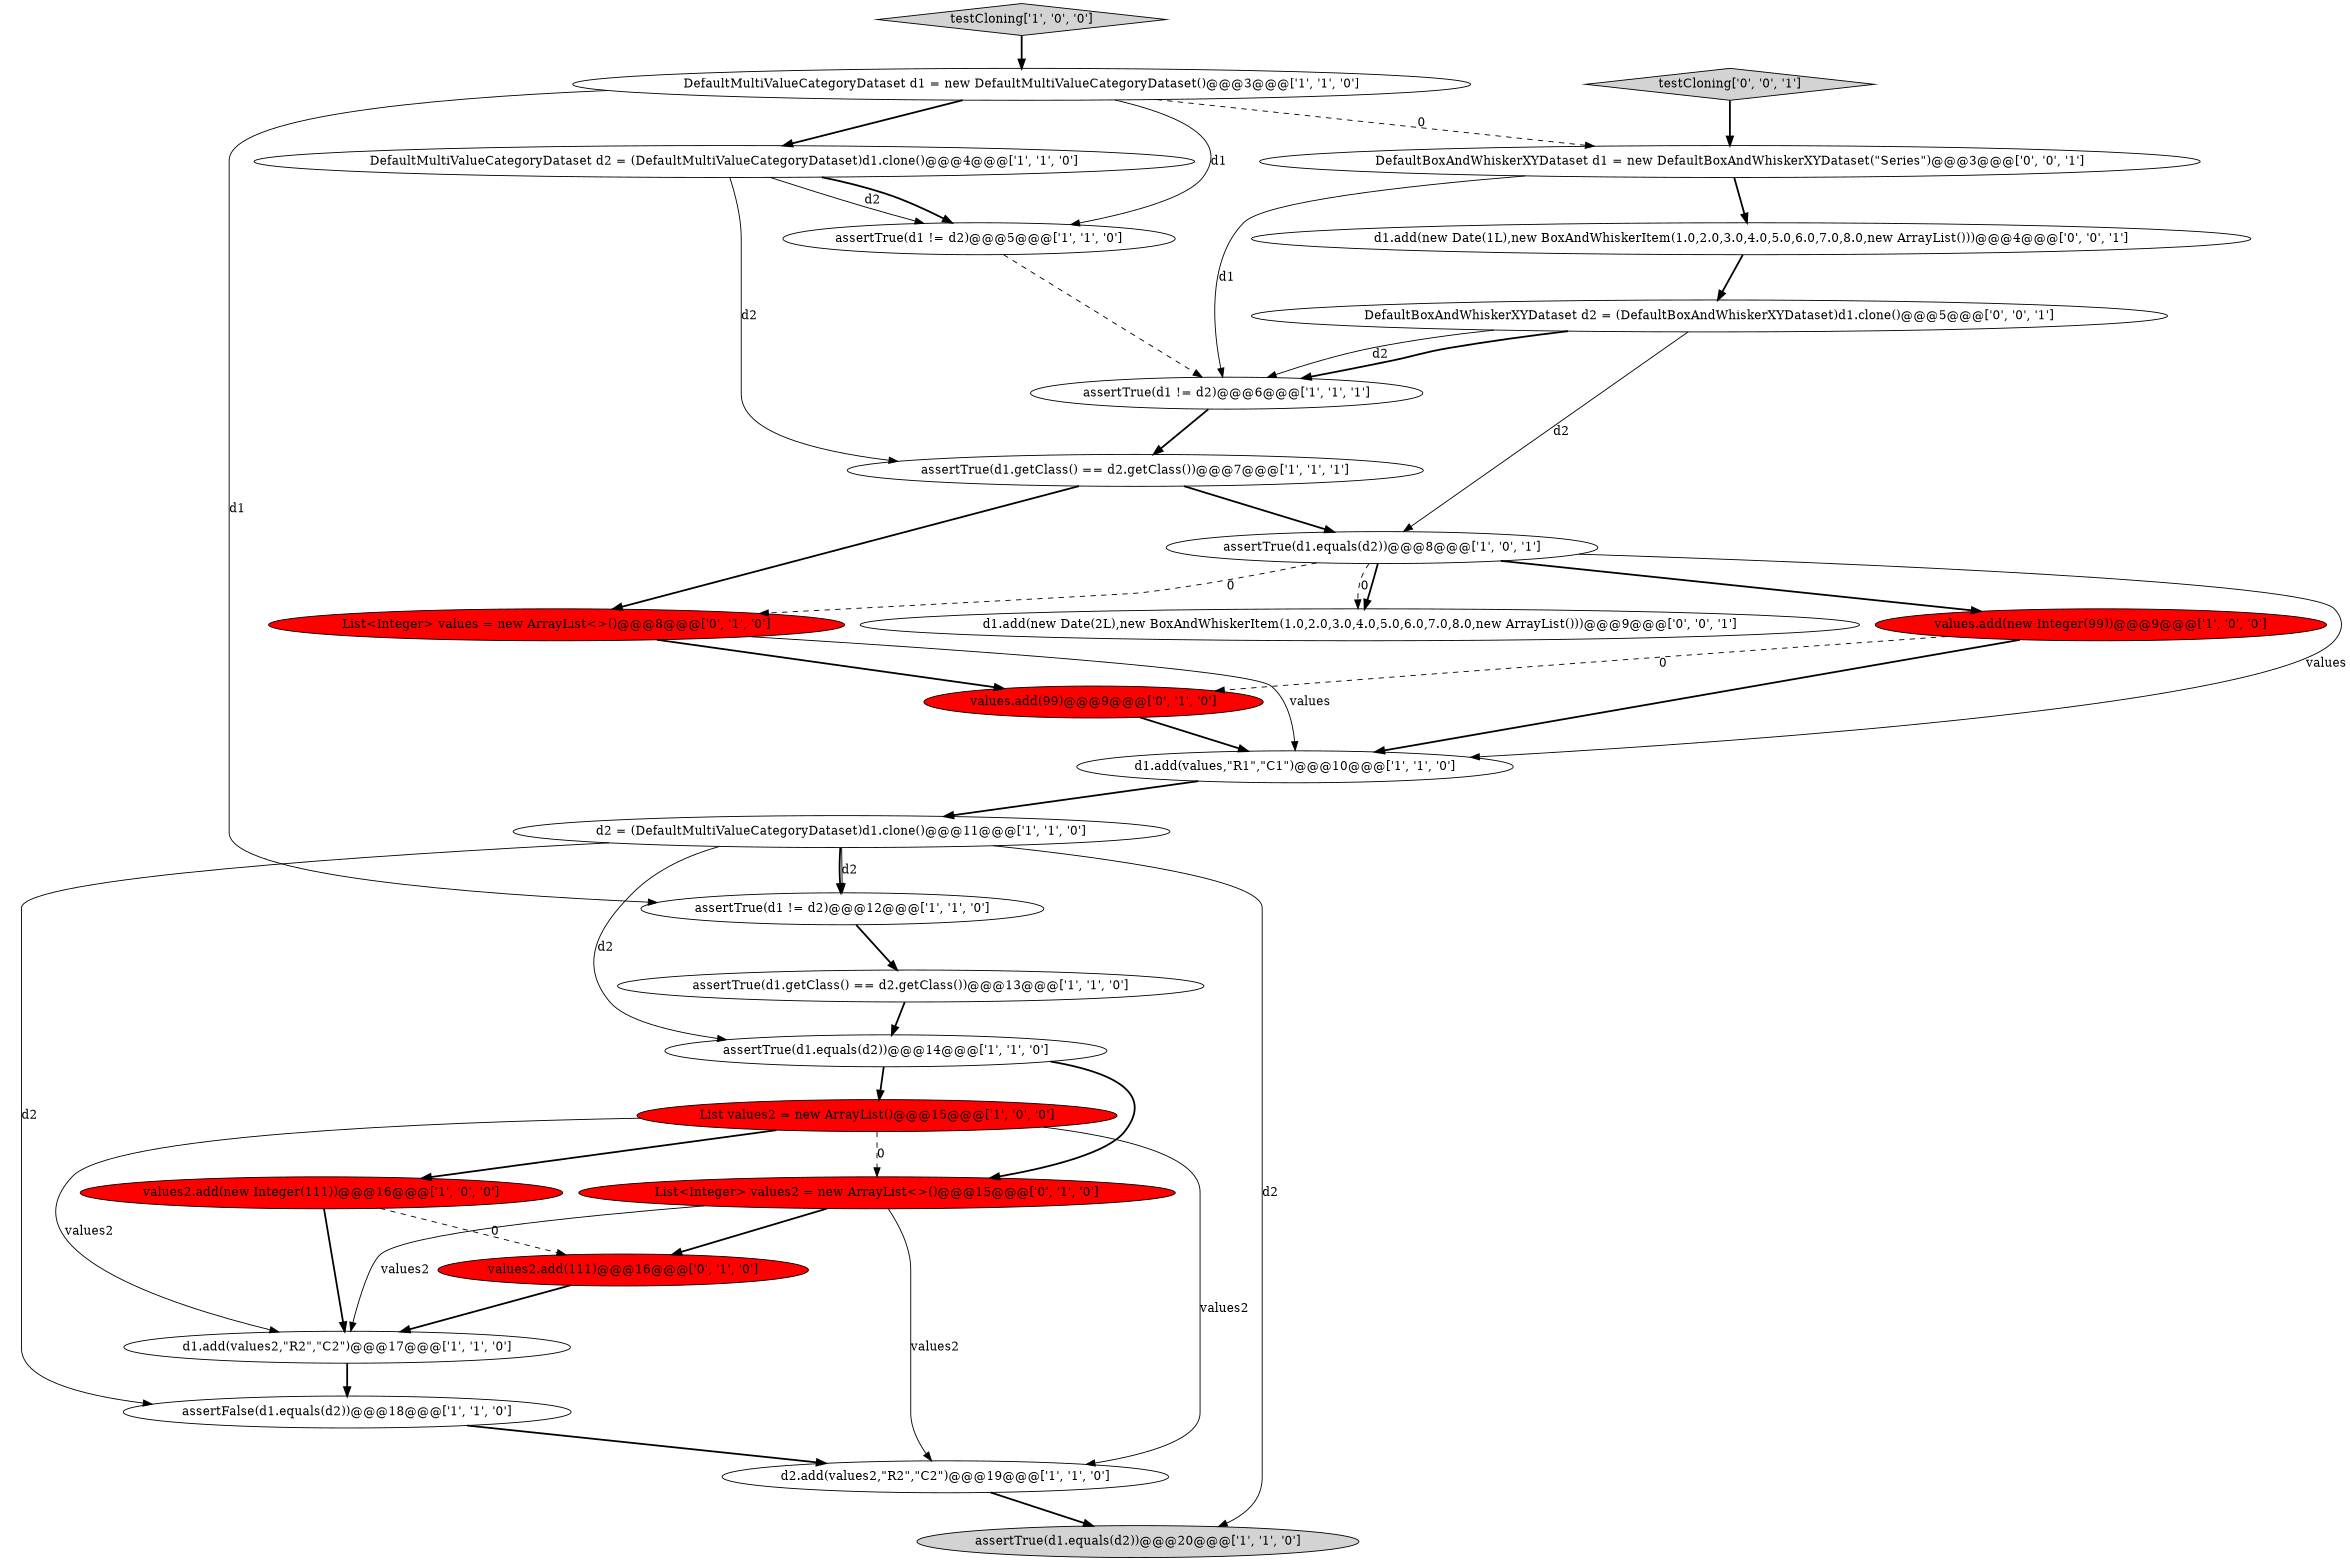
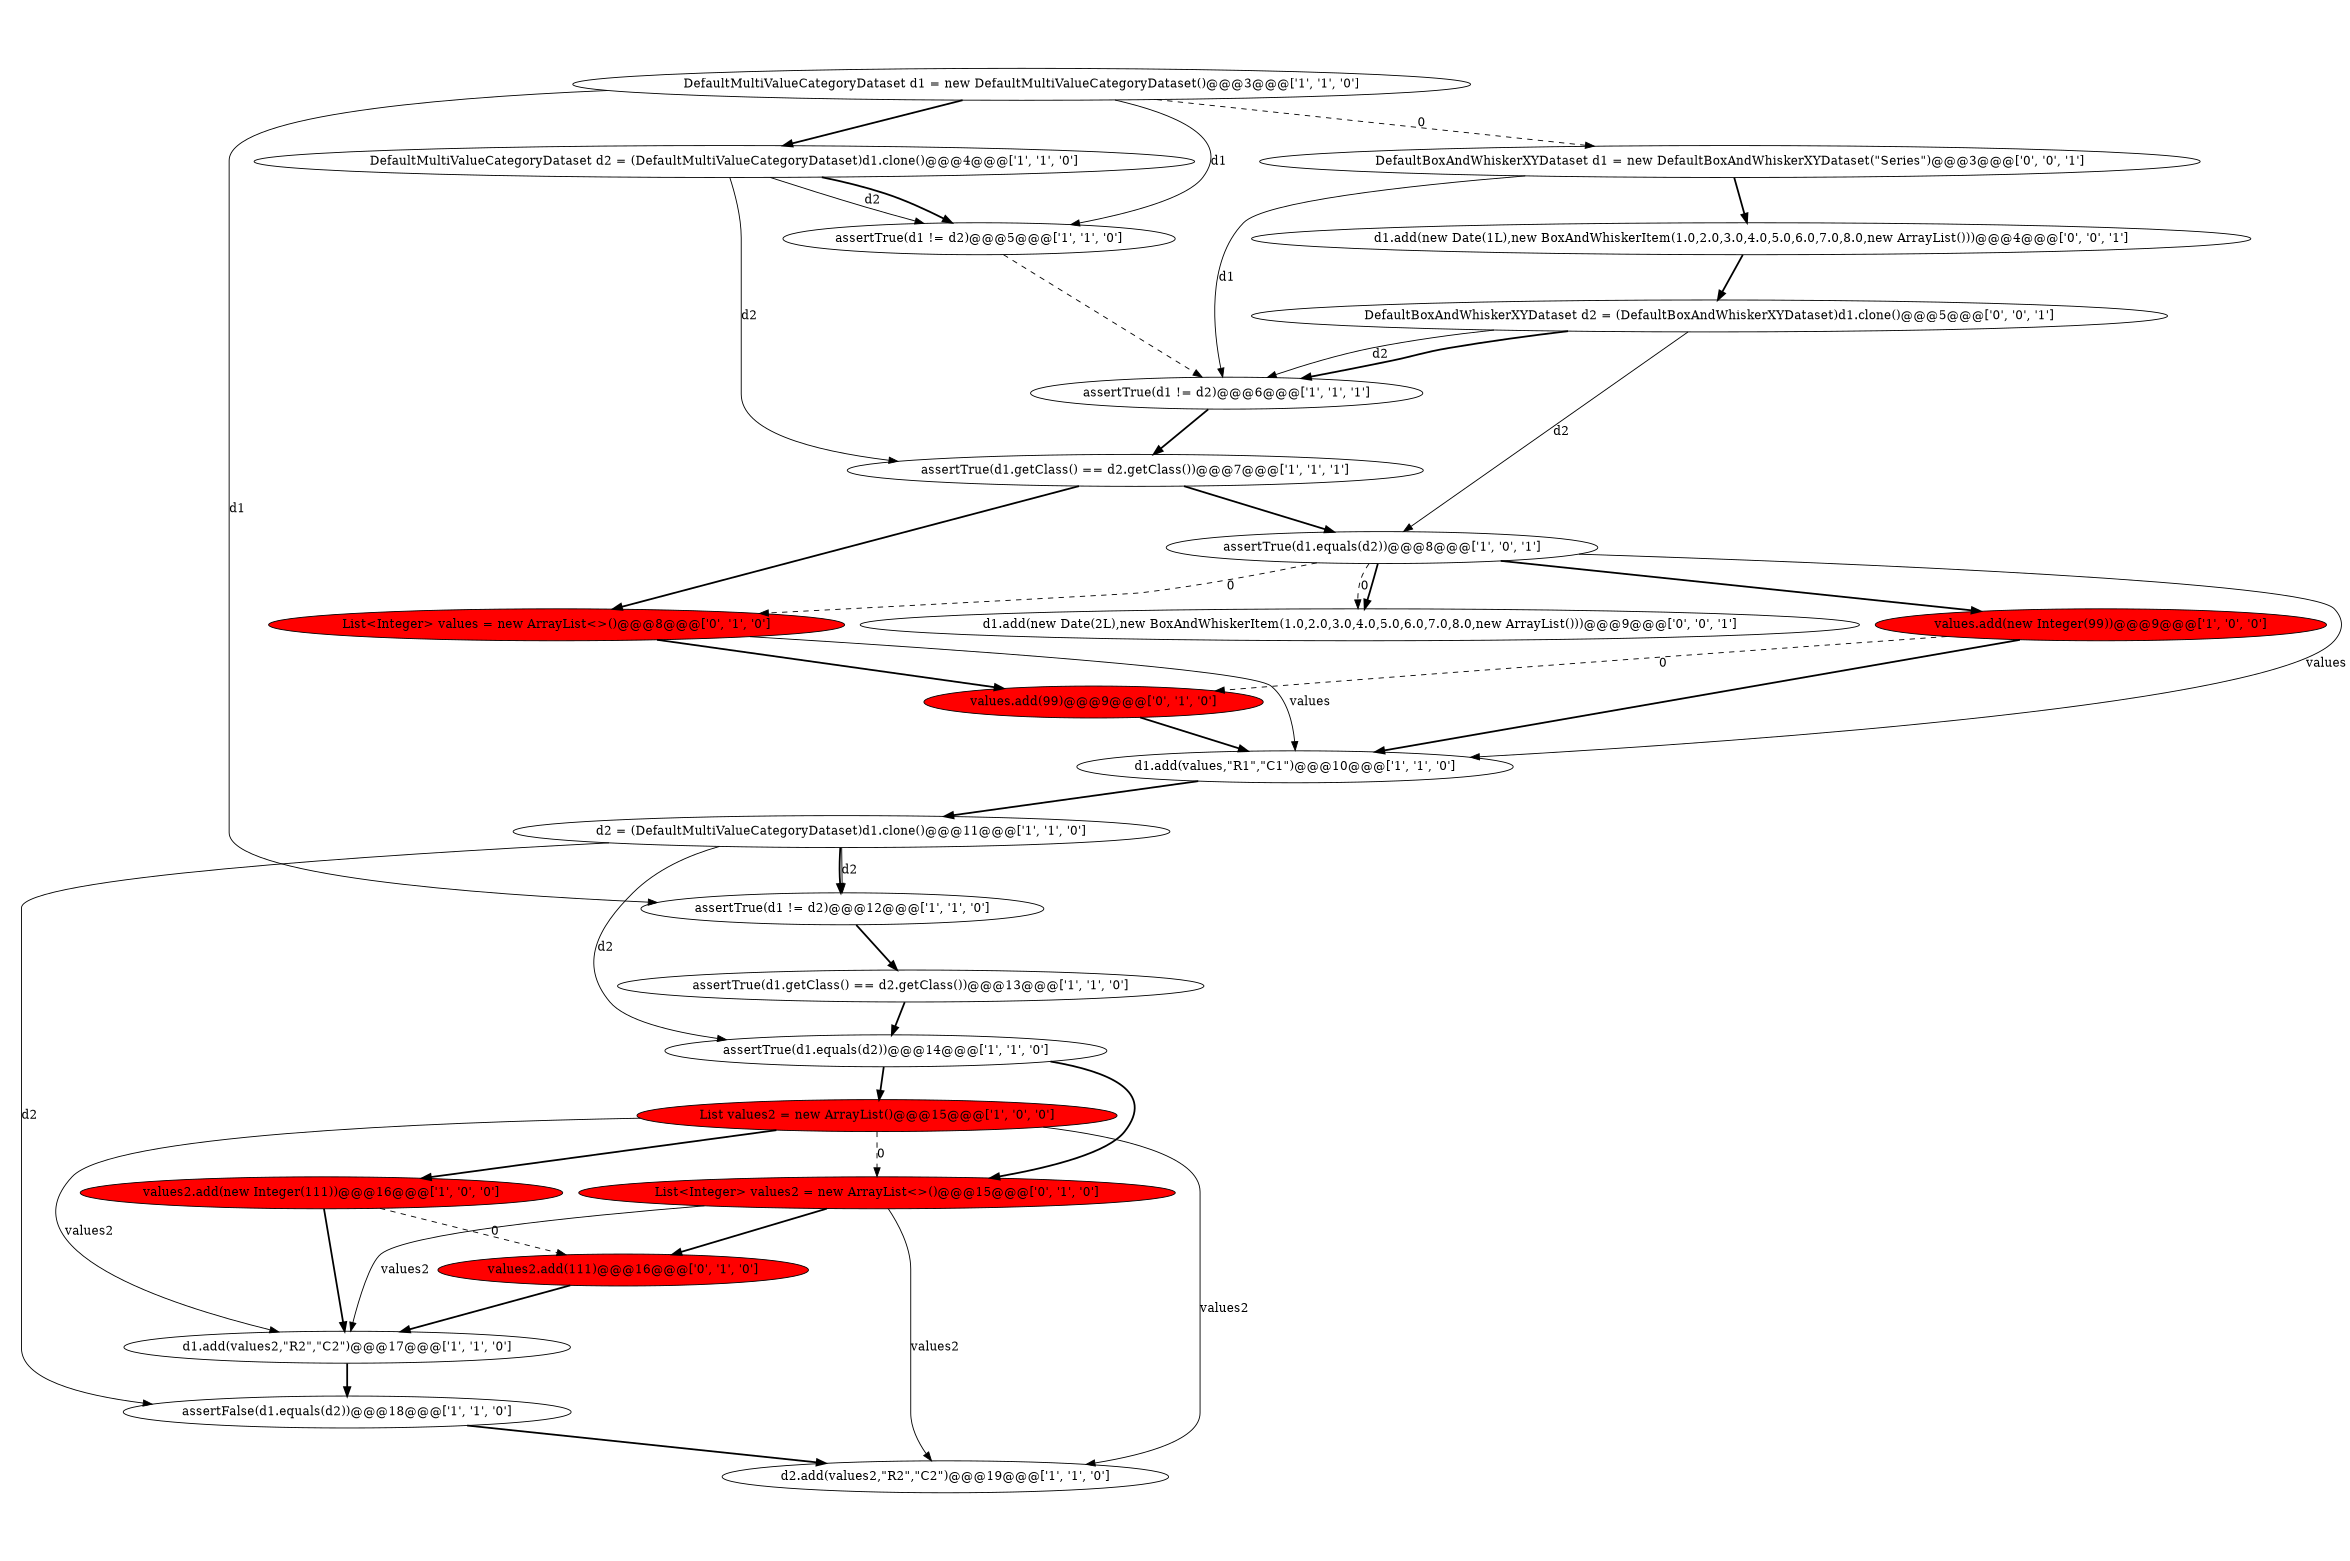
node "testCloning['1', '0', '0']": removed
node "testCloning['0', '0', '1']": removed
node "assertTrue(d1.equals(d2))@@@20@@@['1', '1', '0']": removed
